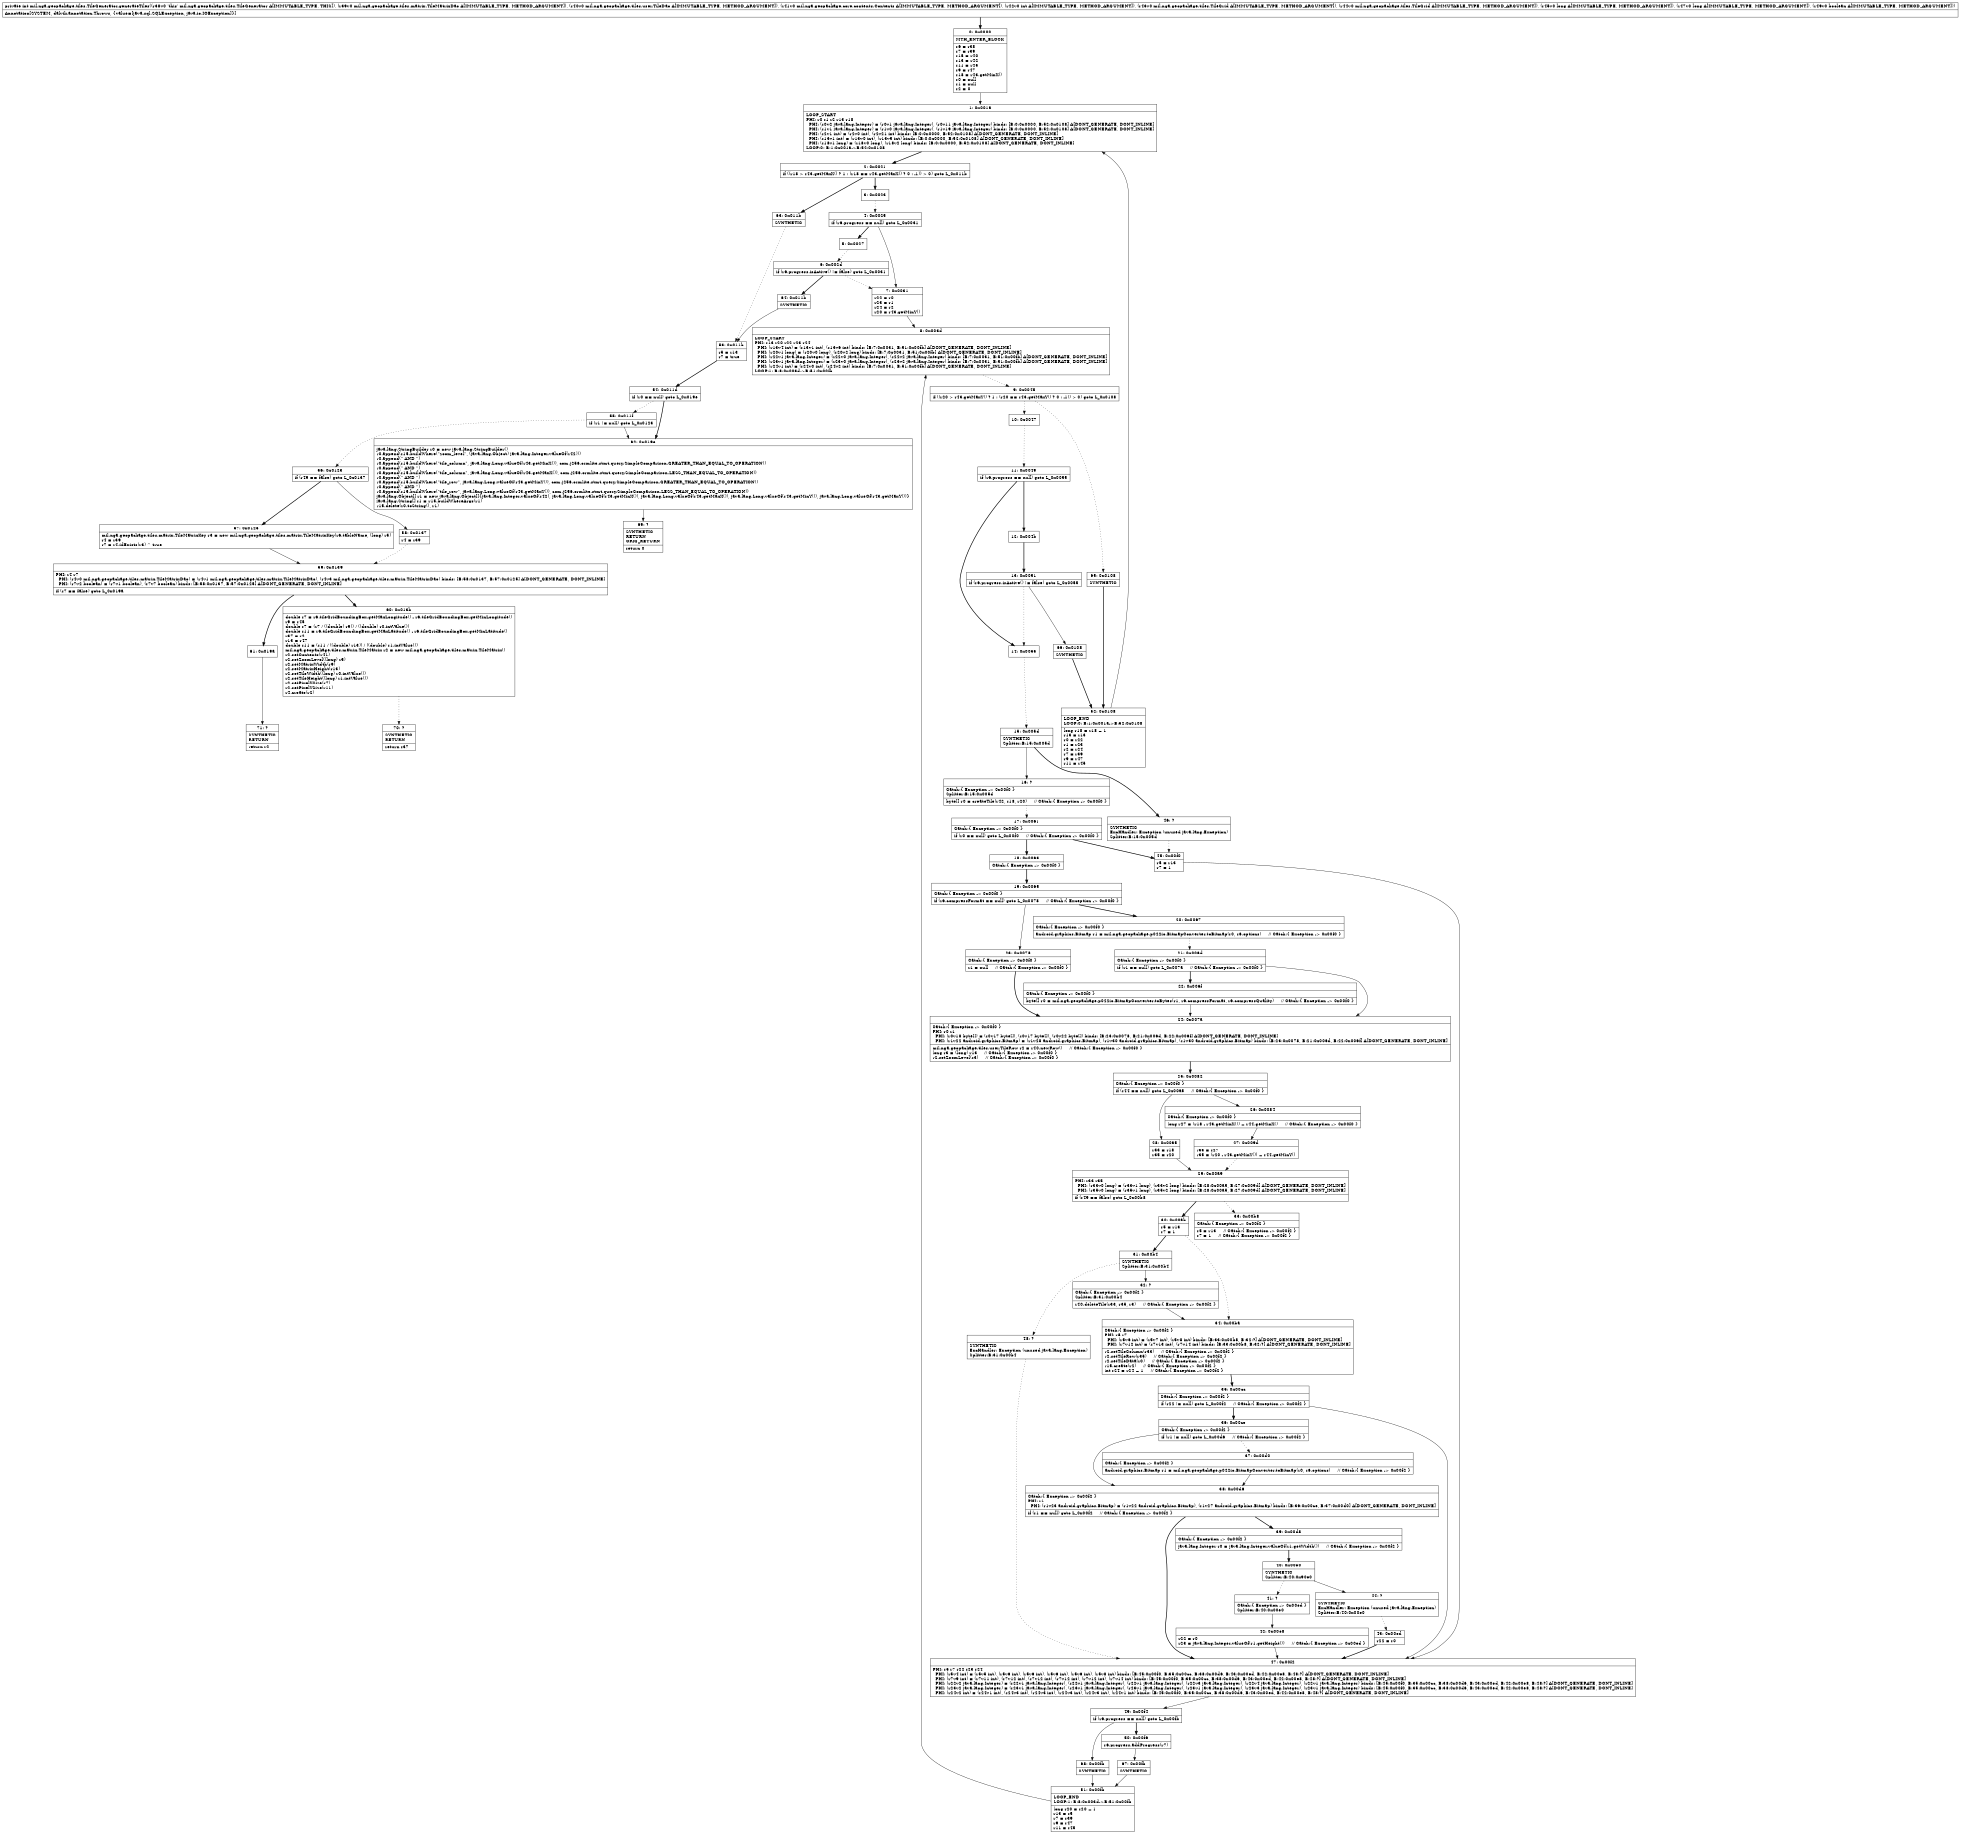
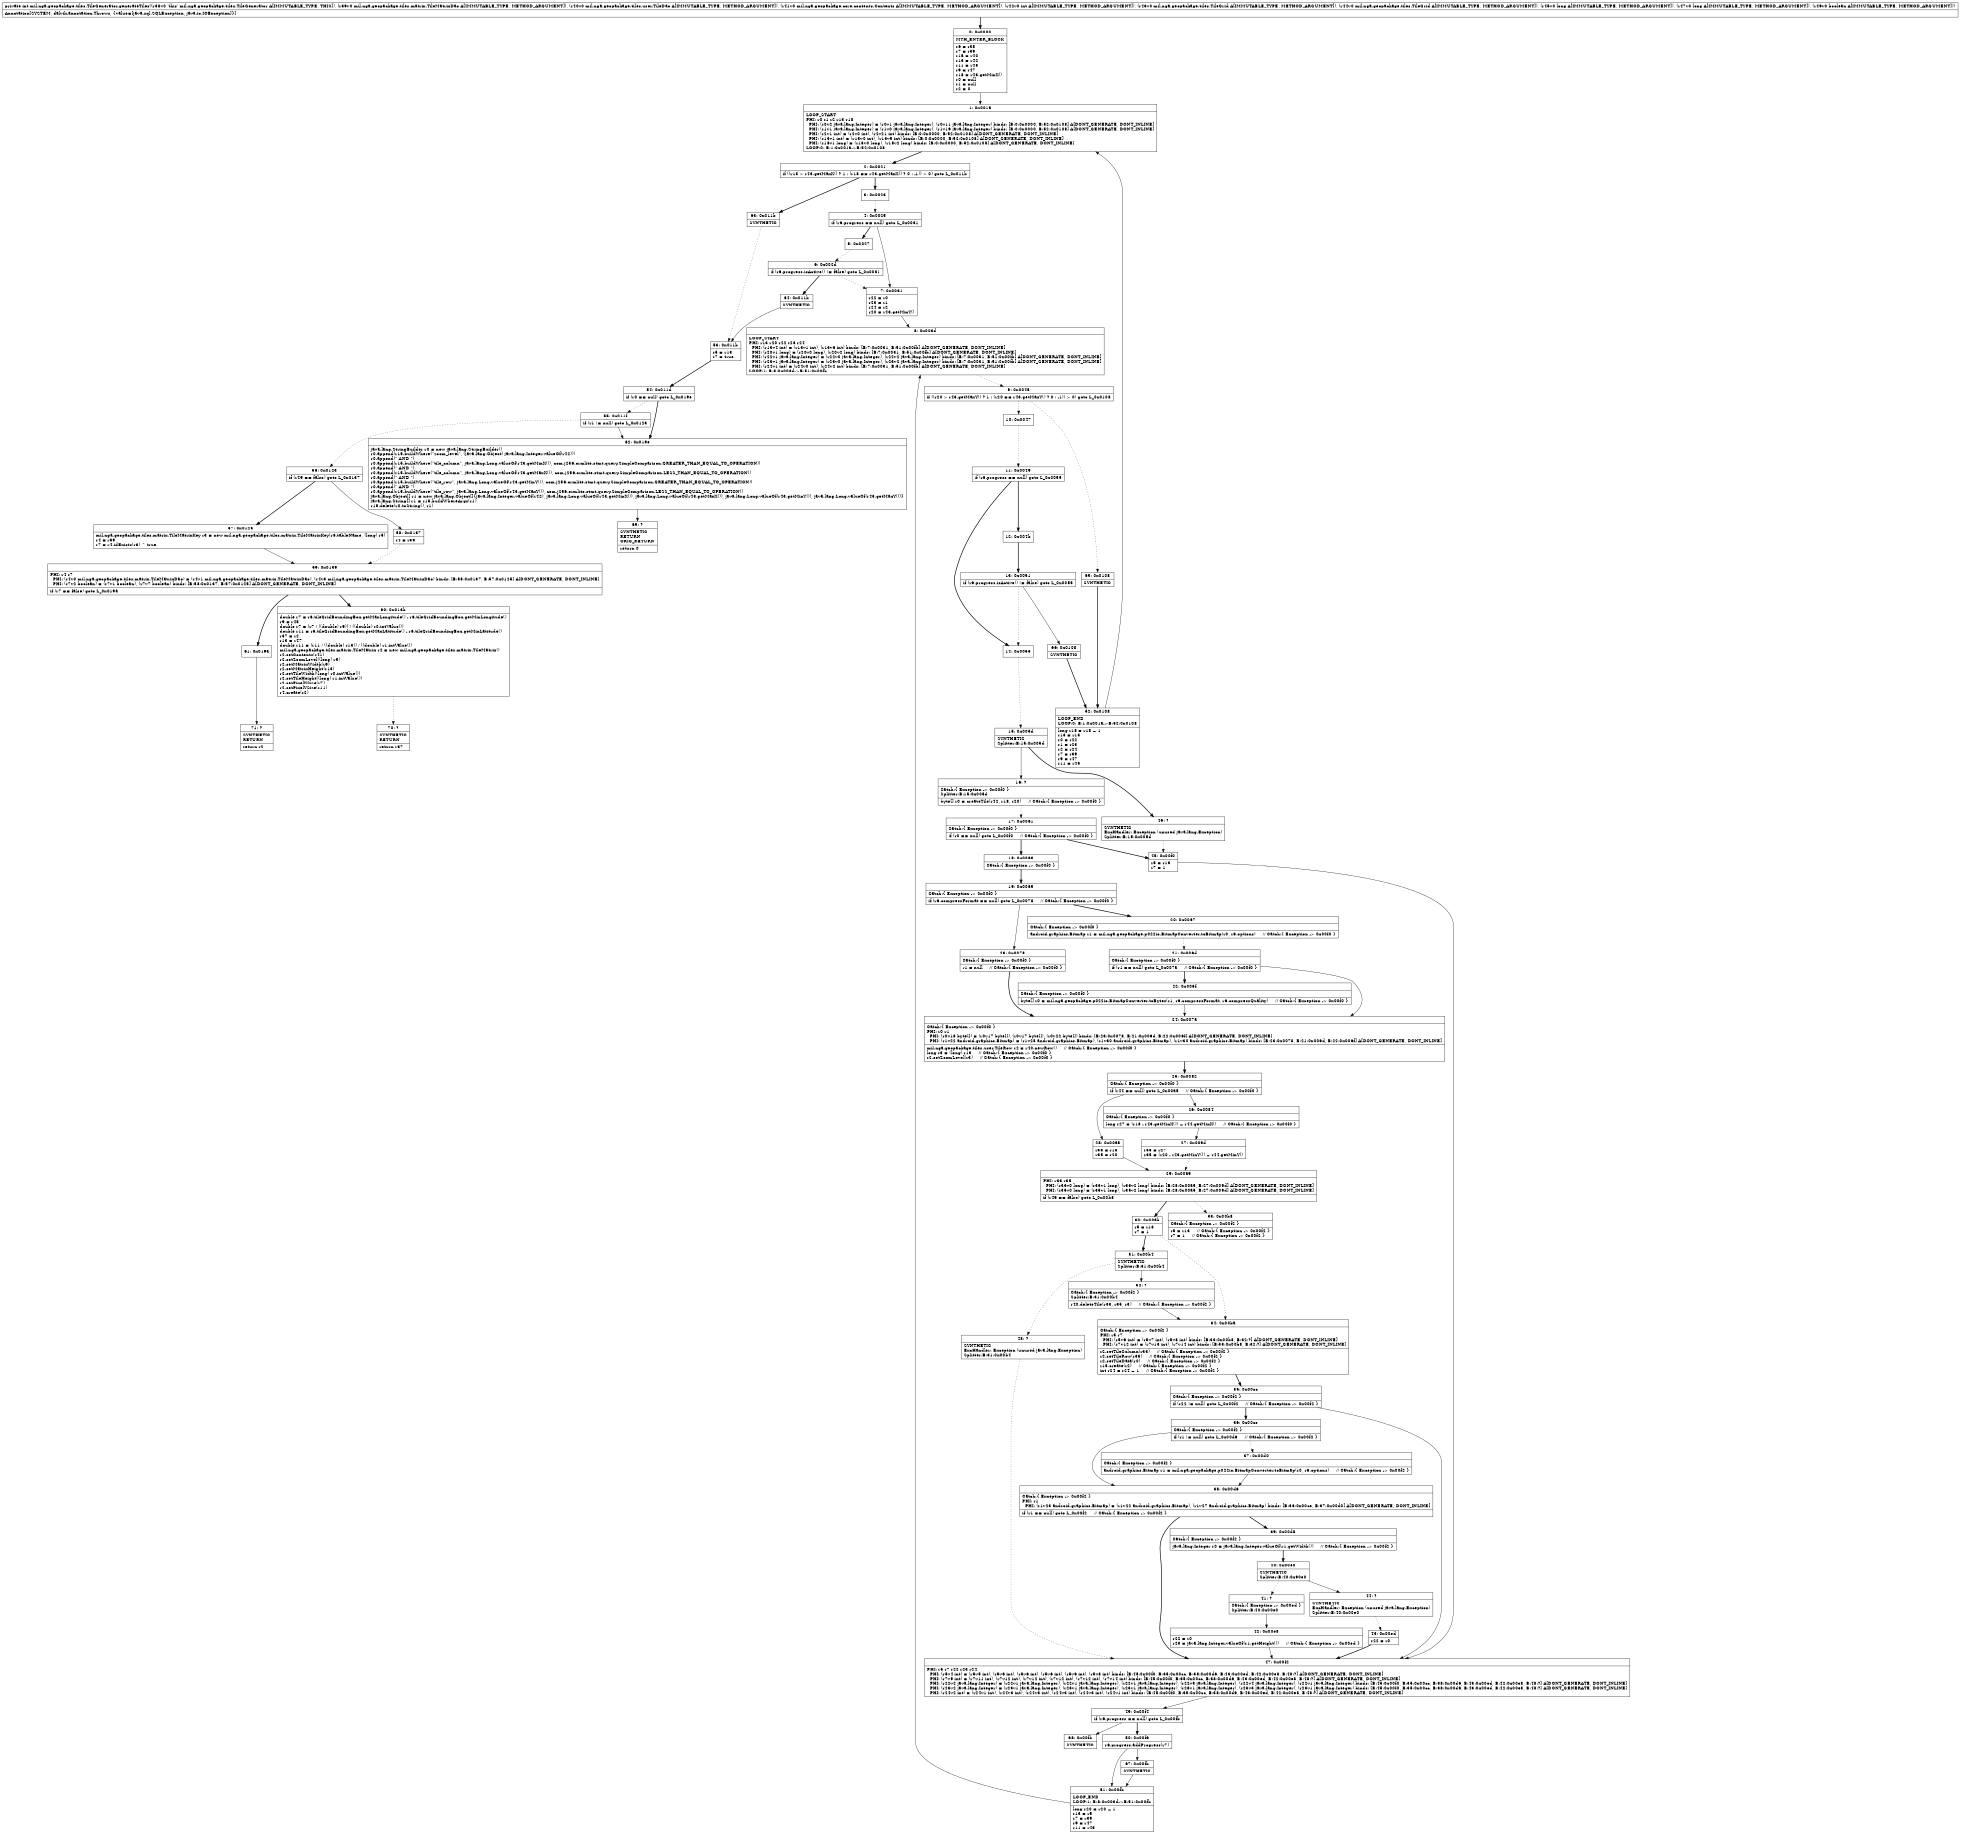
edge "68: 0x00fb" -> "51: 0x00fb": now "50: 0x00f6" -> "51: 0x00fb"
